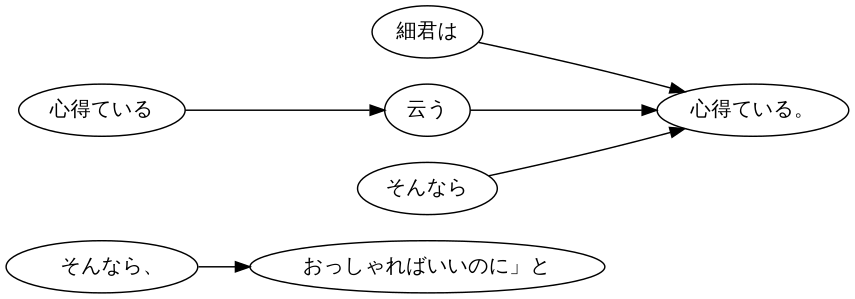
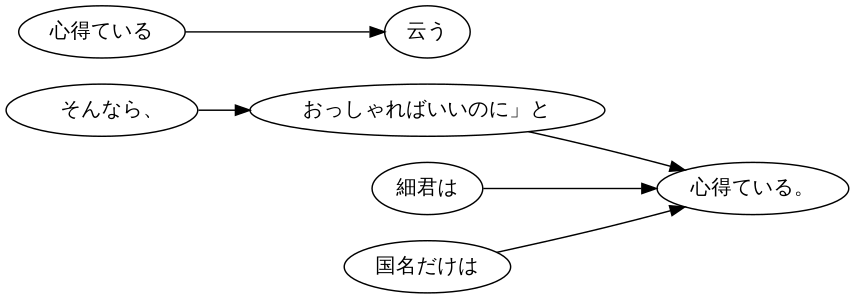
edge "云う" -> "心得ている。": now "おっしゃればいいのに」と" -> "心得ている。"
node "そんなら": label "そんなら" -> "国名だけは"
